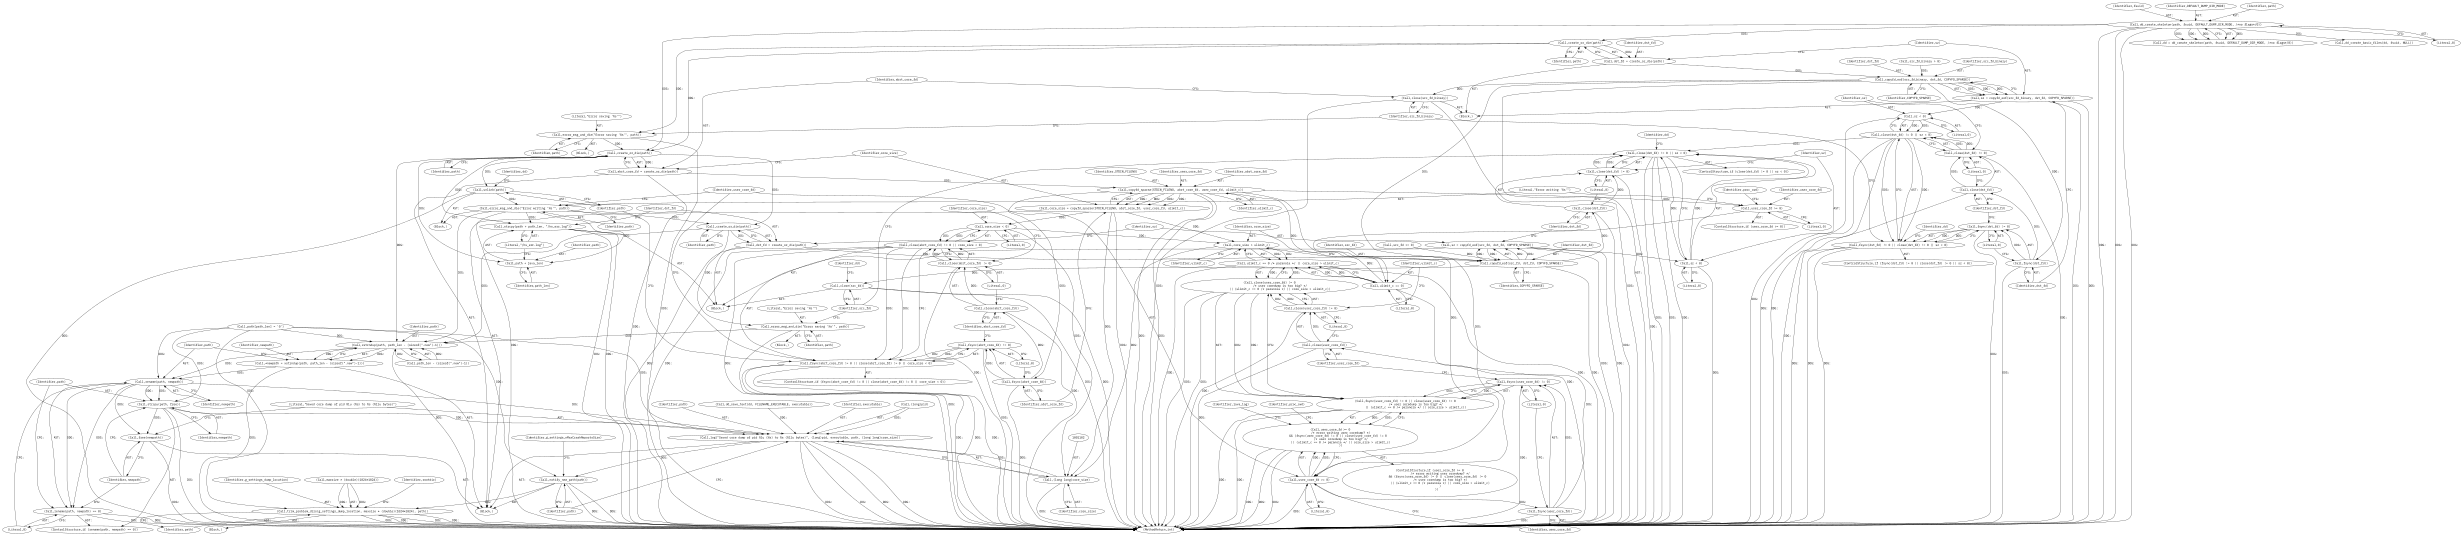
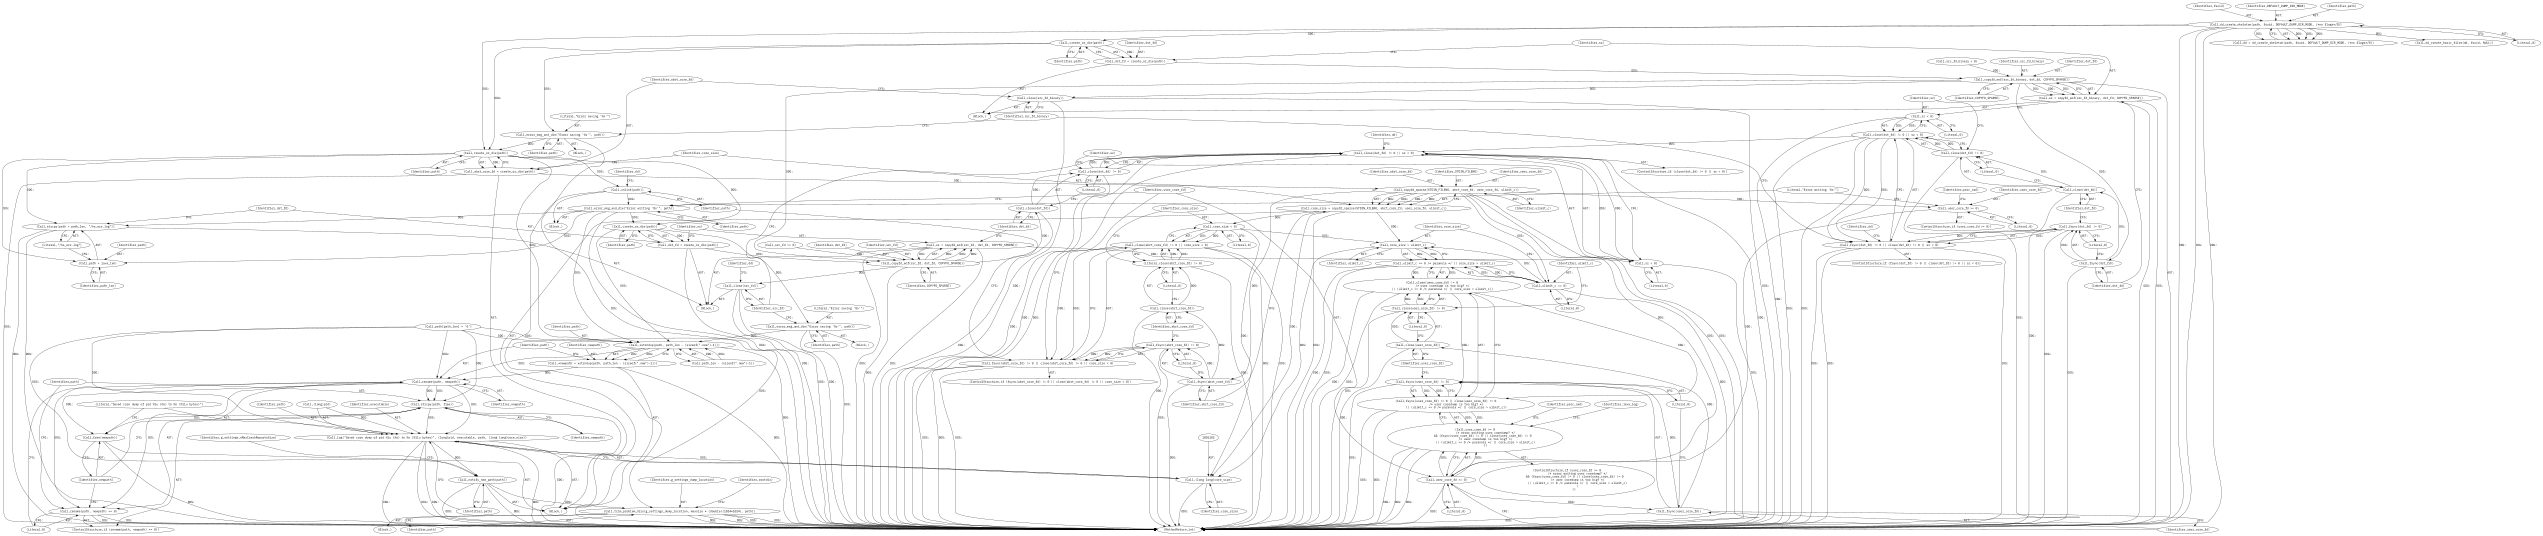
node "(Call,close(abrt_core_fd) != 0)": label "(Call,close(abrt_core_fd) != 0)" -> "(Literal,close(abrt_core_fd) != 0)"
node "(Call,dd_save_text(dd, FILENAME_EXECUTABLE, executable))": removed
node "(Call,maxsize * (double)(1024*1024))": removed
